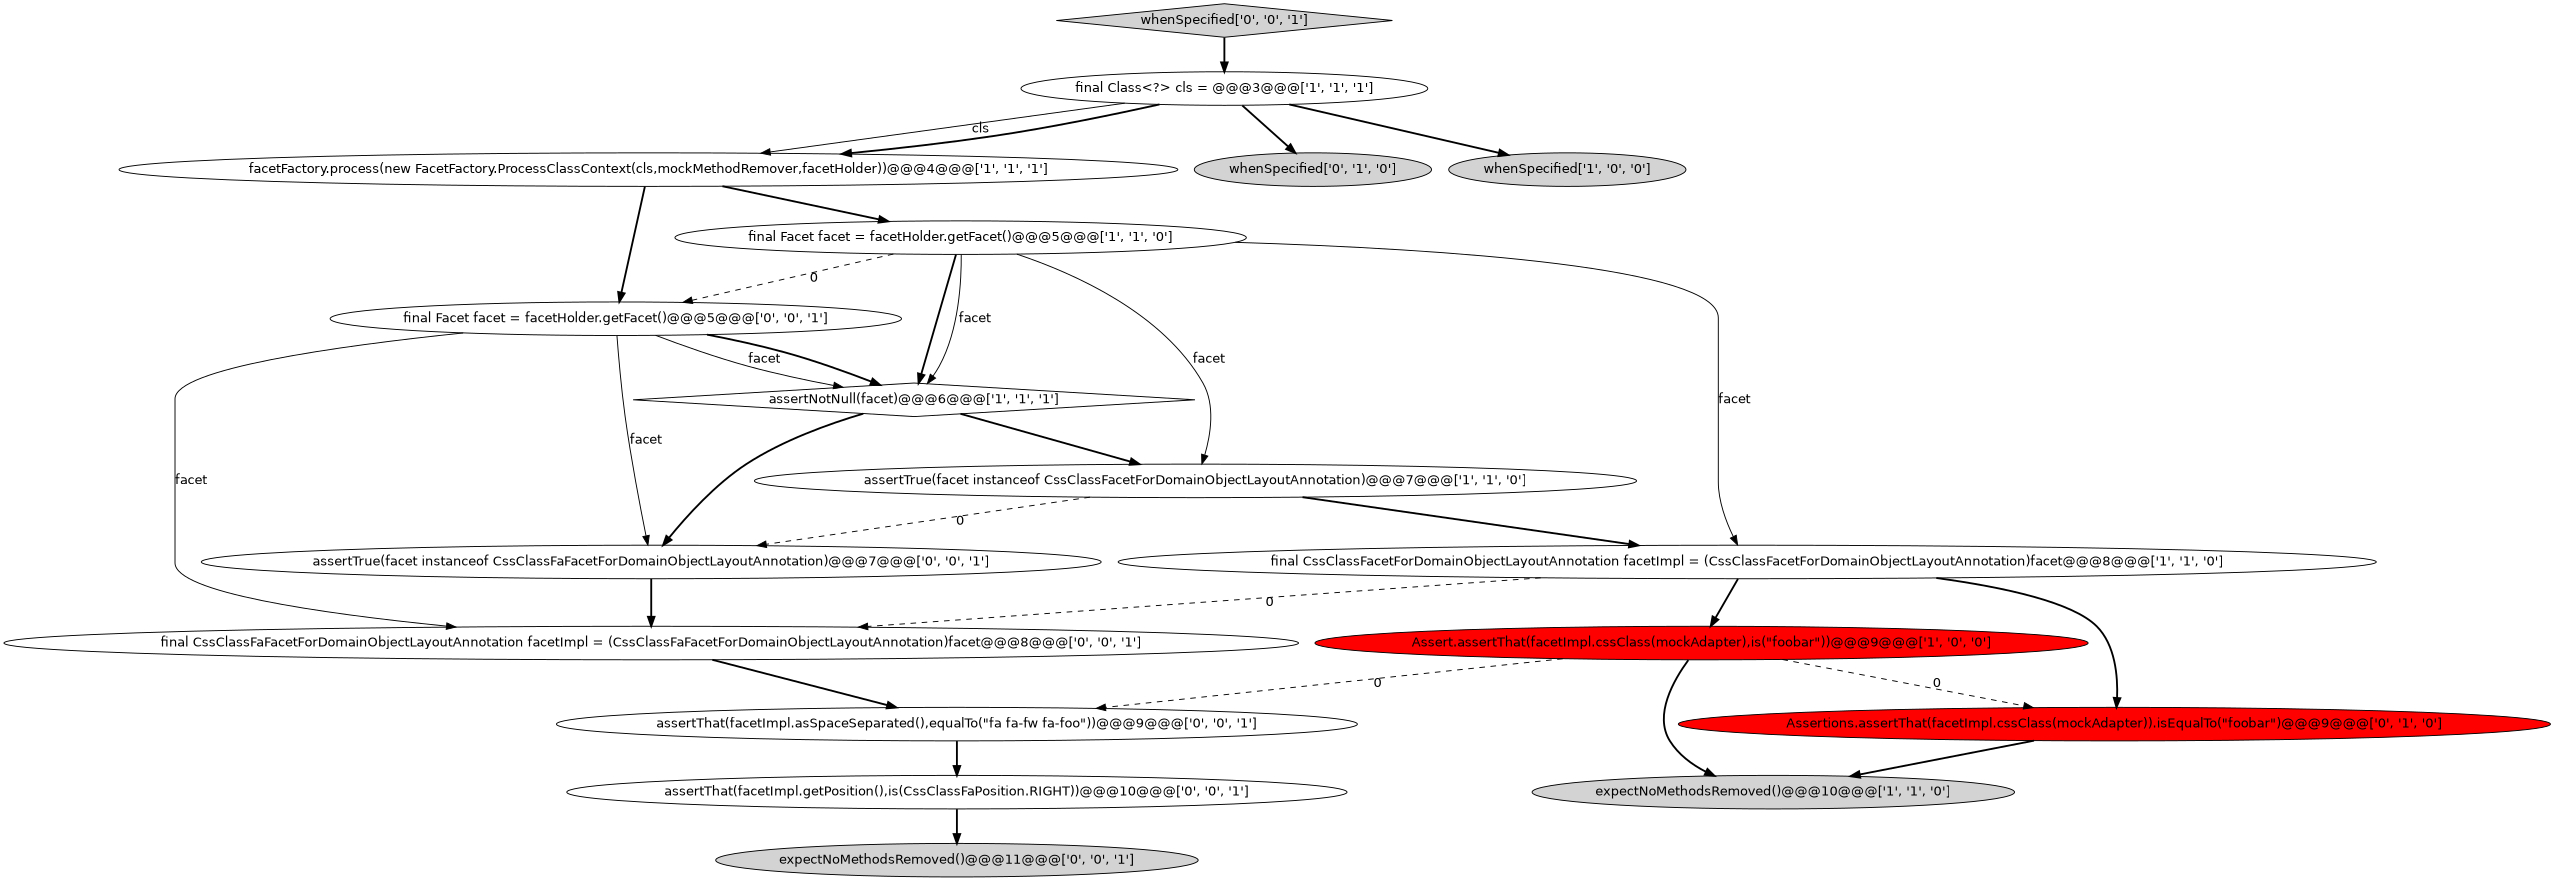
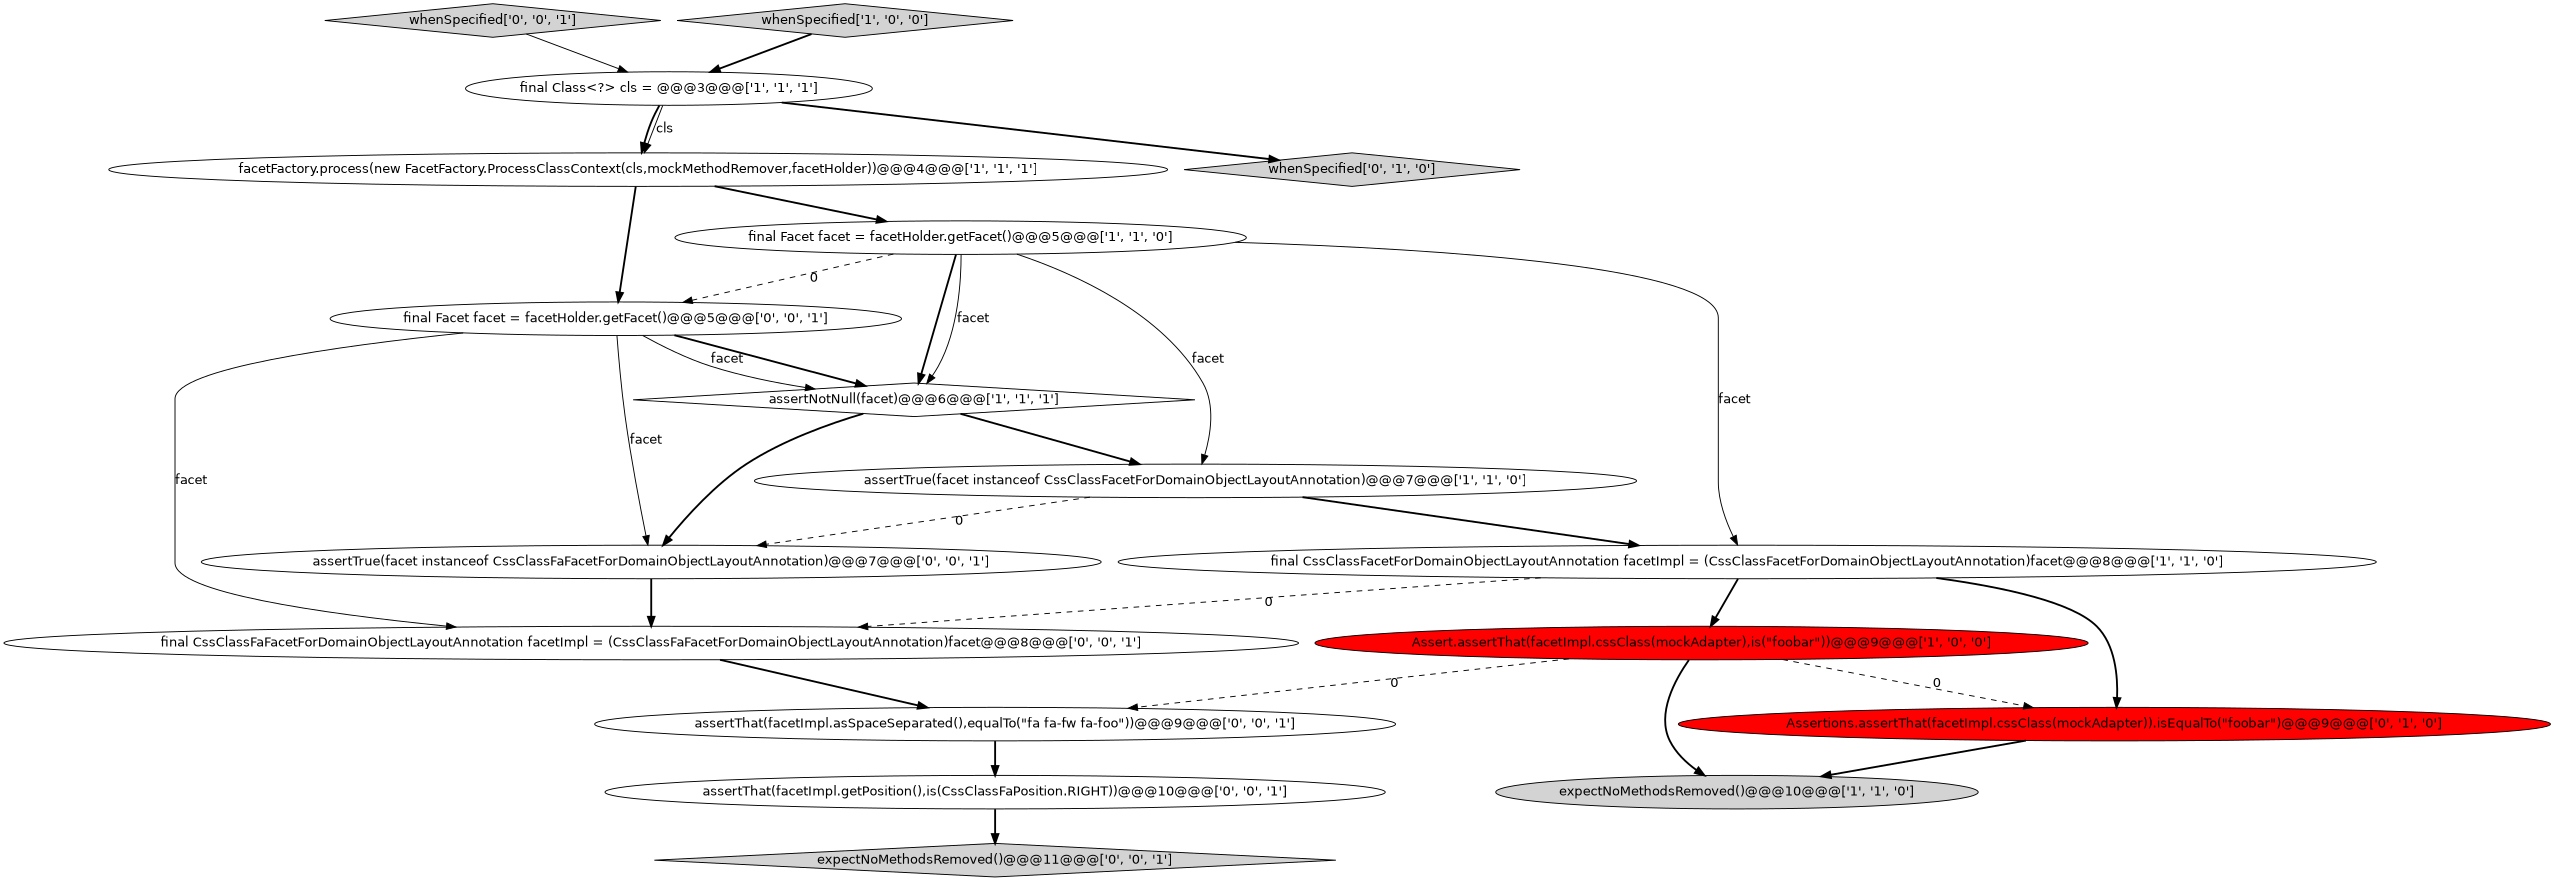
edge "whenSpecified['0', '0', '1']" -> "final Class<?> cls = @@@3@@@['1', '1', '1']": style bold -> solid
edge "final Class<?> cls = @@@3@@@['1', '1', '1']" -> "whenSpecified['1', '0', '0']": reversed
node "whenSpecified['0', '1', '0']": shape ellipse -> diamond
node "whenSpecified['1', '0', '0']": shape ellipse -> diamond
node "expectNoMethodsRemoved()@@@11@@@['0', '0', '1']": shape ellipse -> diamond
